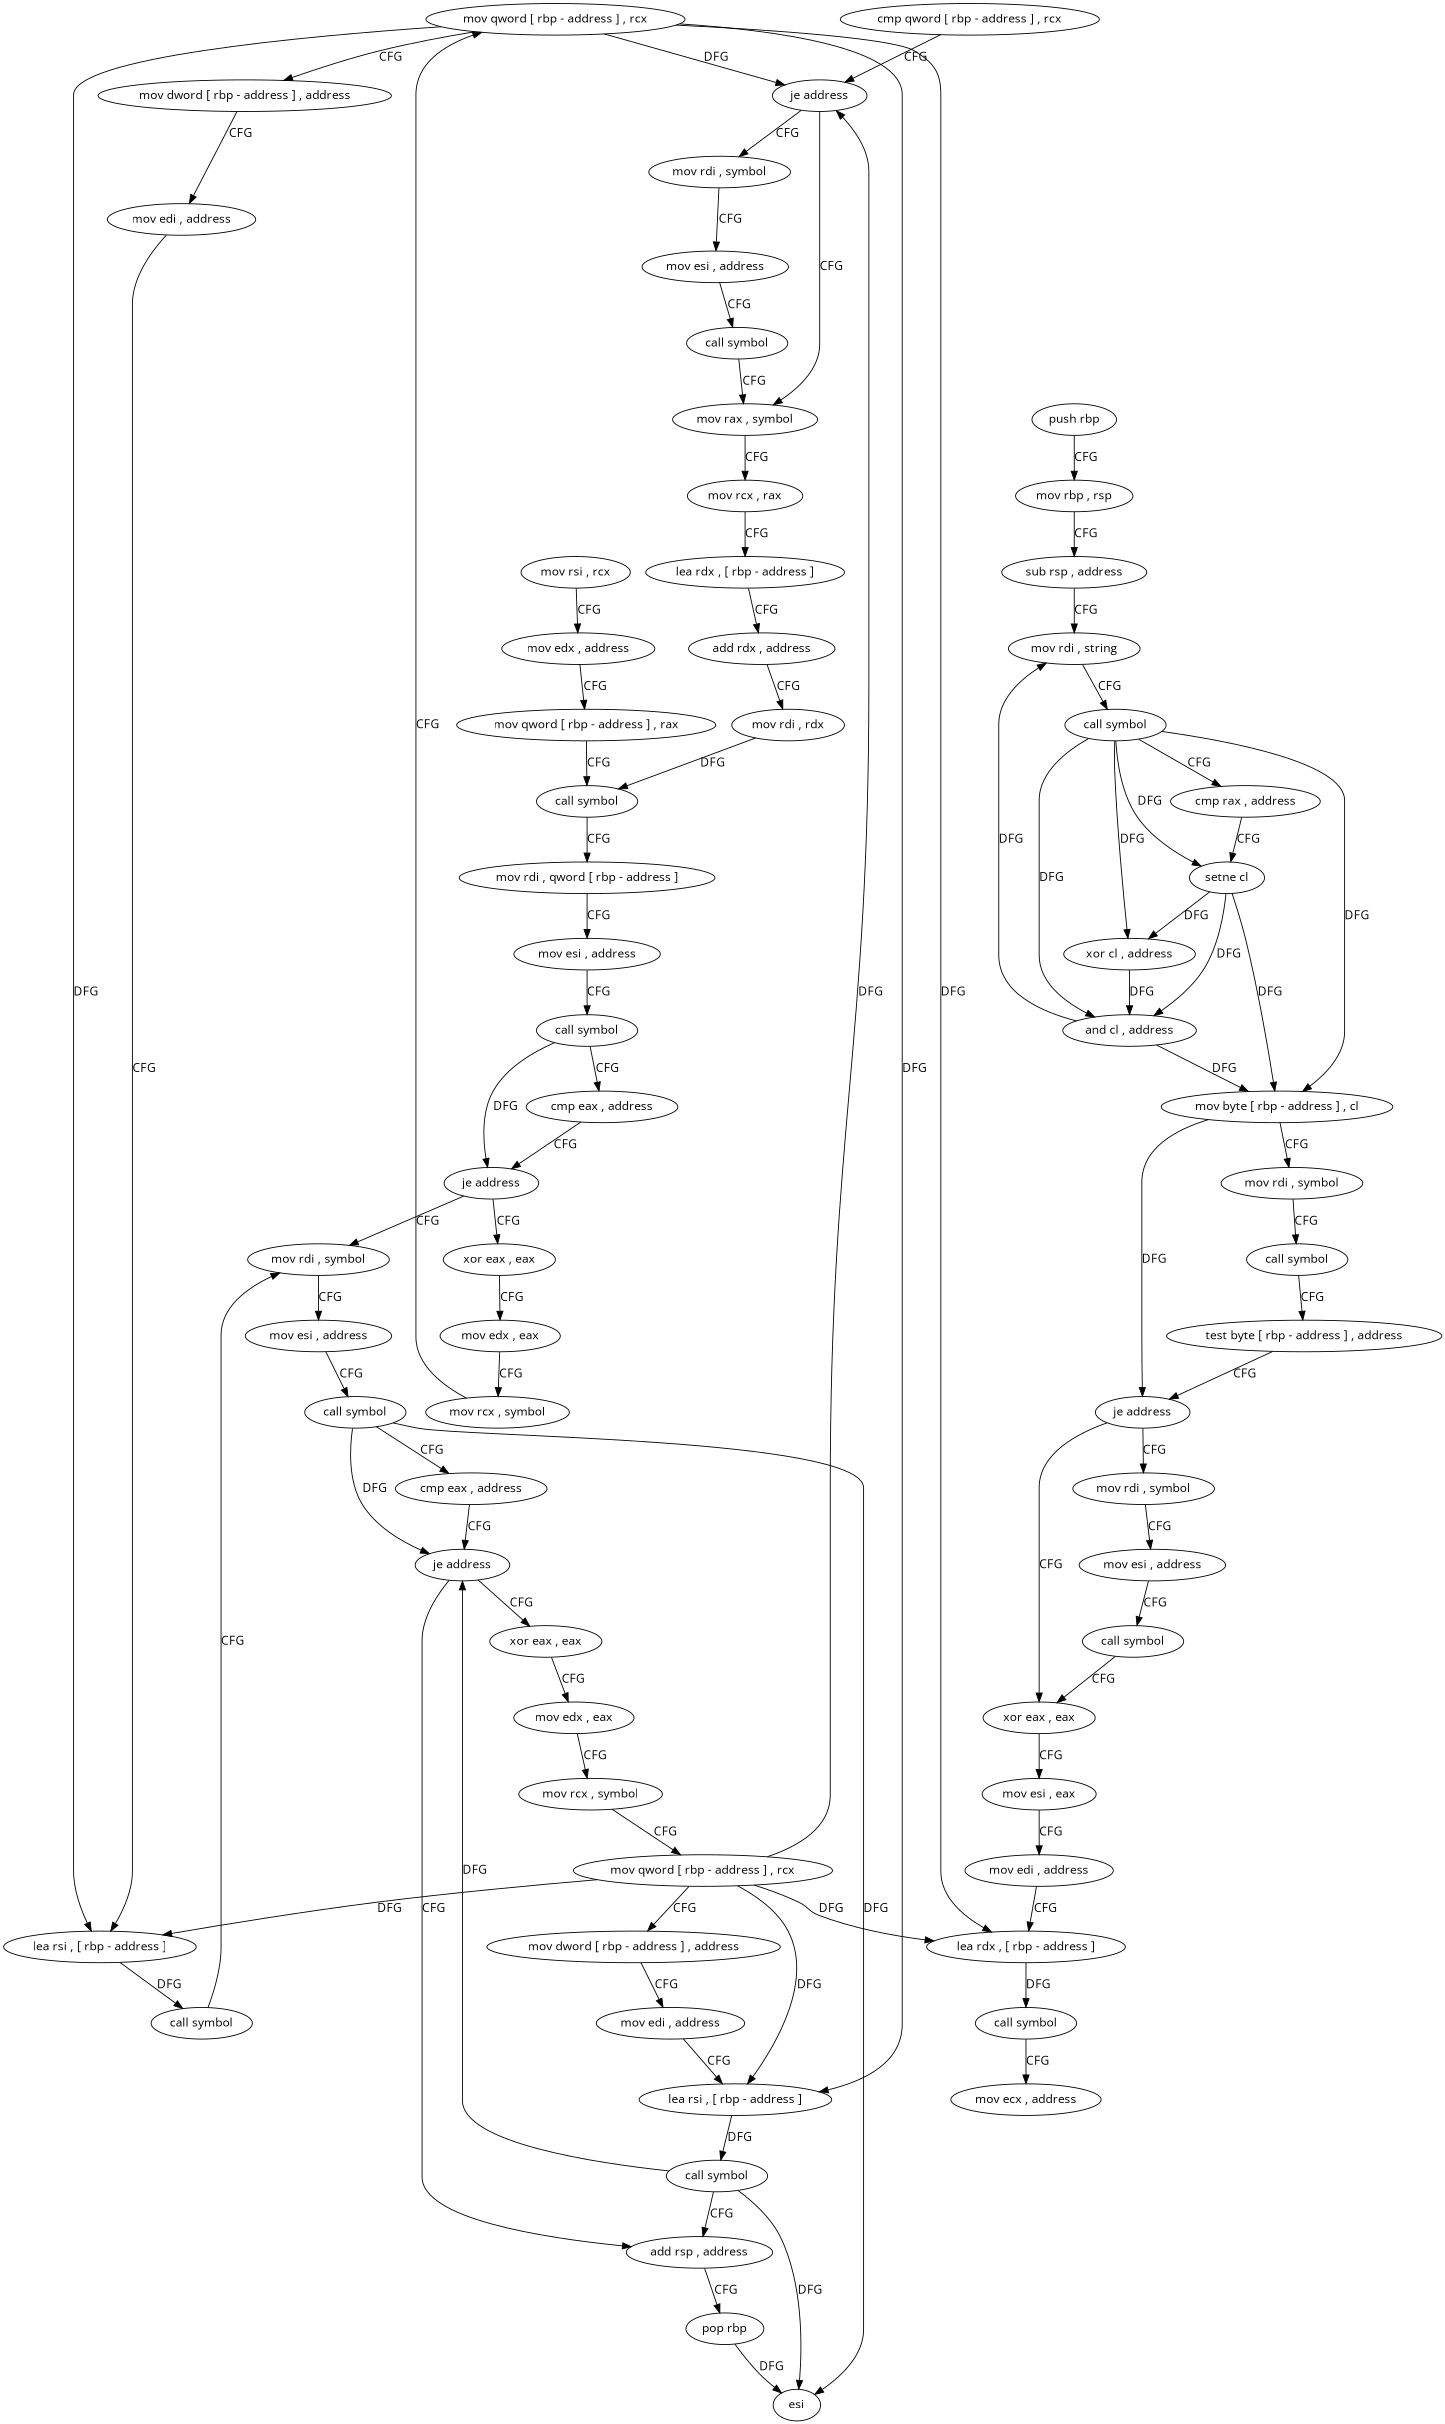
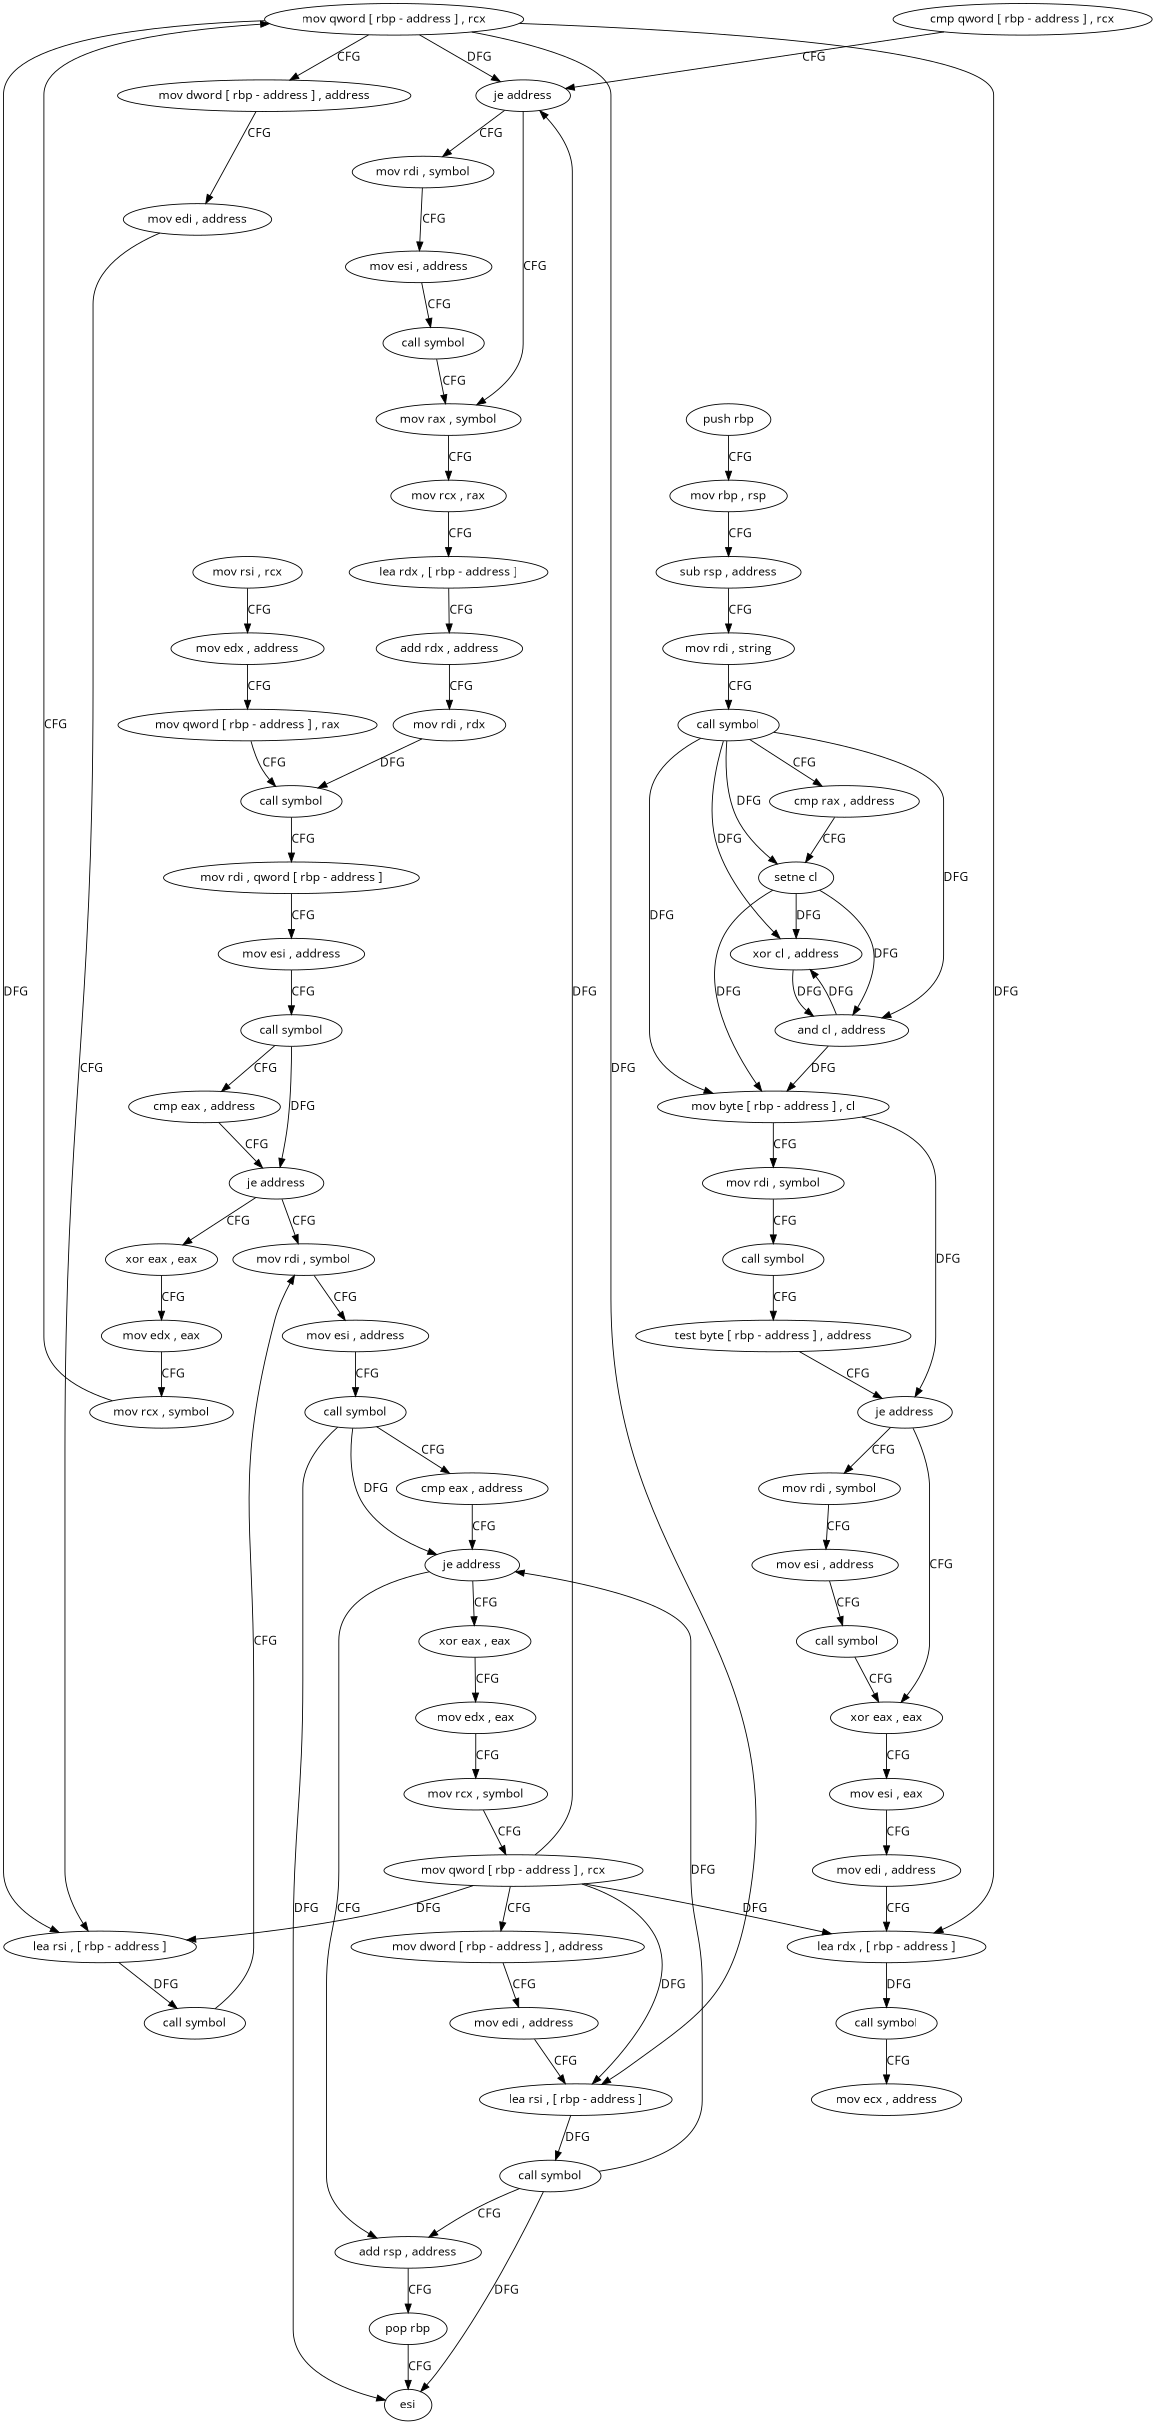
edge "and cl , address" -> "mov rdi , string": now "and cl , address" -> "xor cl , address"
edge "pop rbp" -> "esi": label "DFG" -> "CFG"
